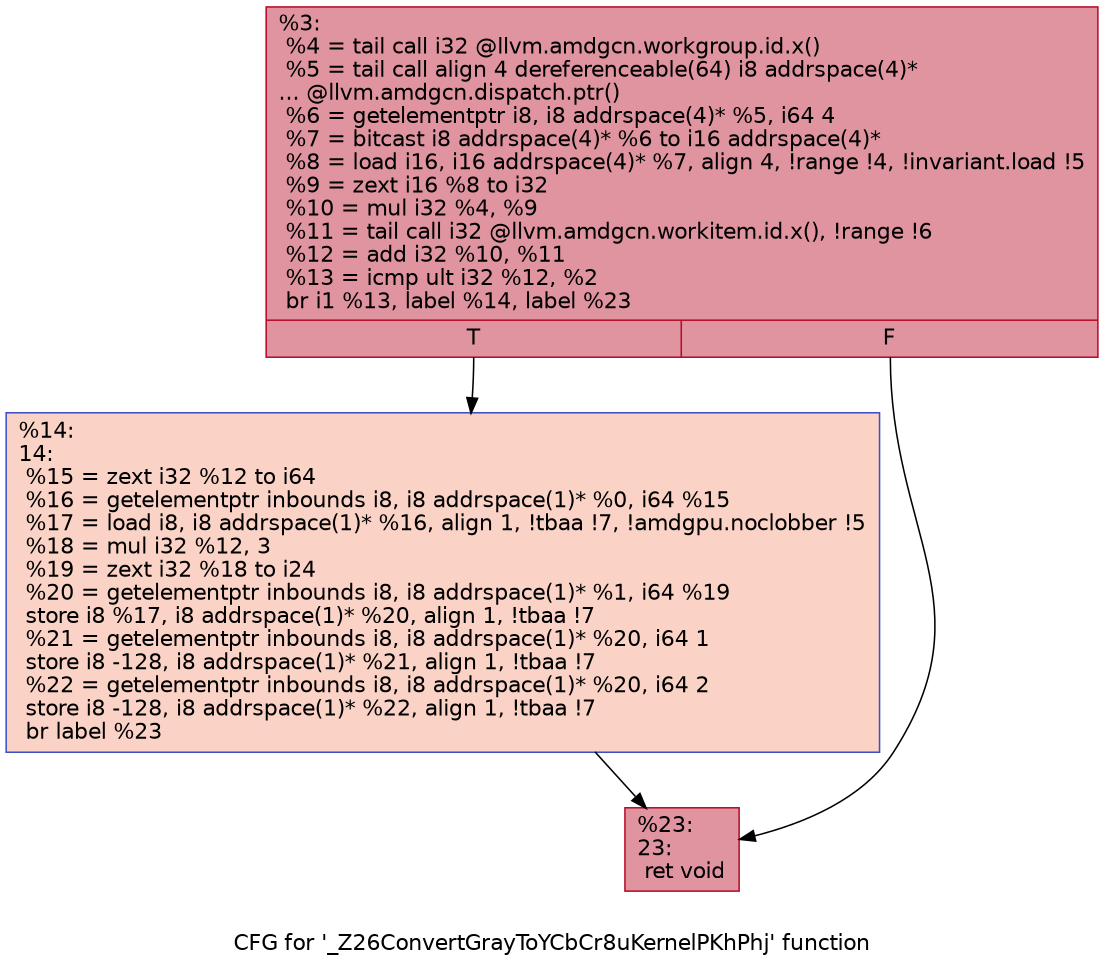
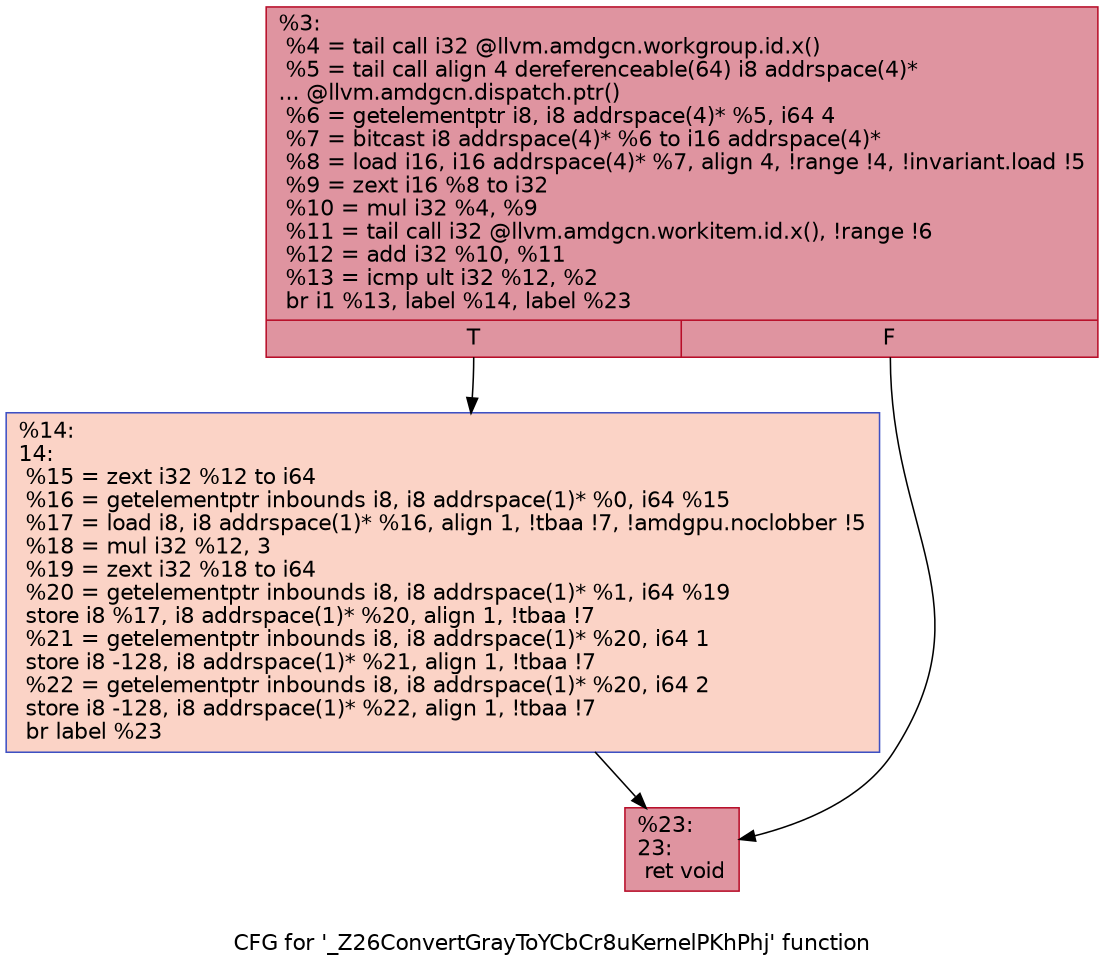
node "%14:": text "%19 = zext i32 %18 to i24" -> "%19 = zext i32 %18 to i64"
